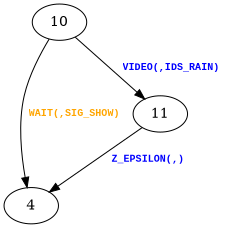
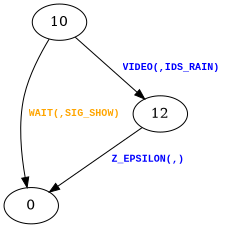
node "11": label "11" -> "12"
node "4": label "4" -> "0"
